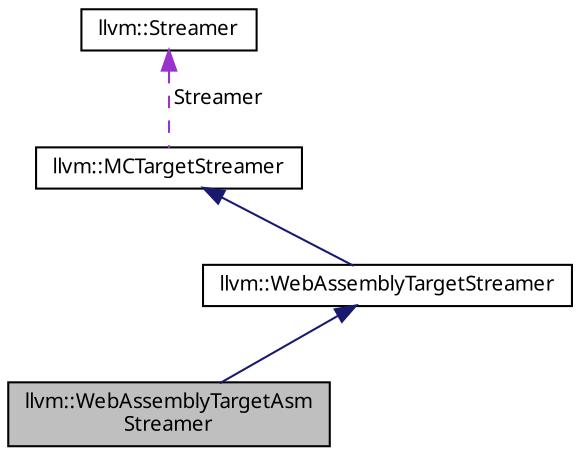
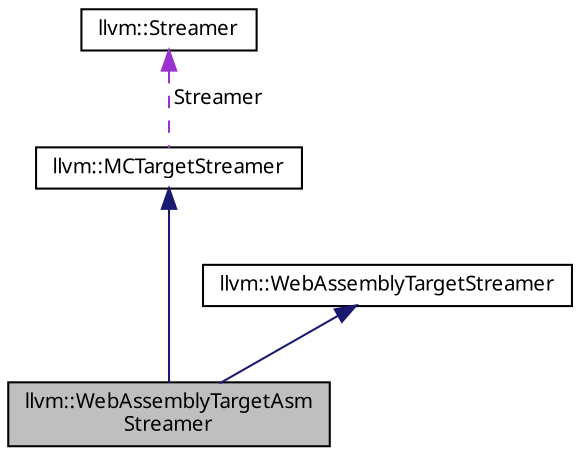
edge "llvm::WebAssemblyTargetStreamer" -> "llvm::MCTargetStreamer": now "llvm::WebAssemblyTargetAsm Streamer" -> "llvm::MCTargetStreamer"
